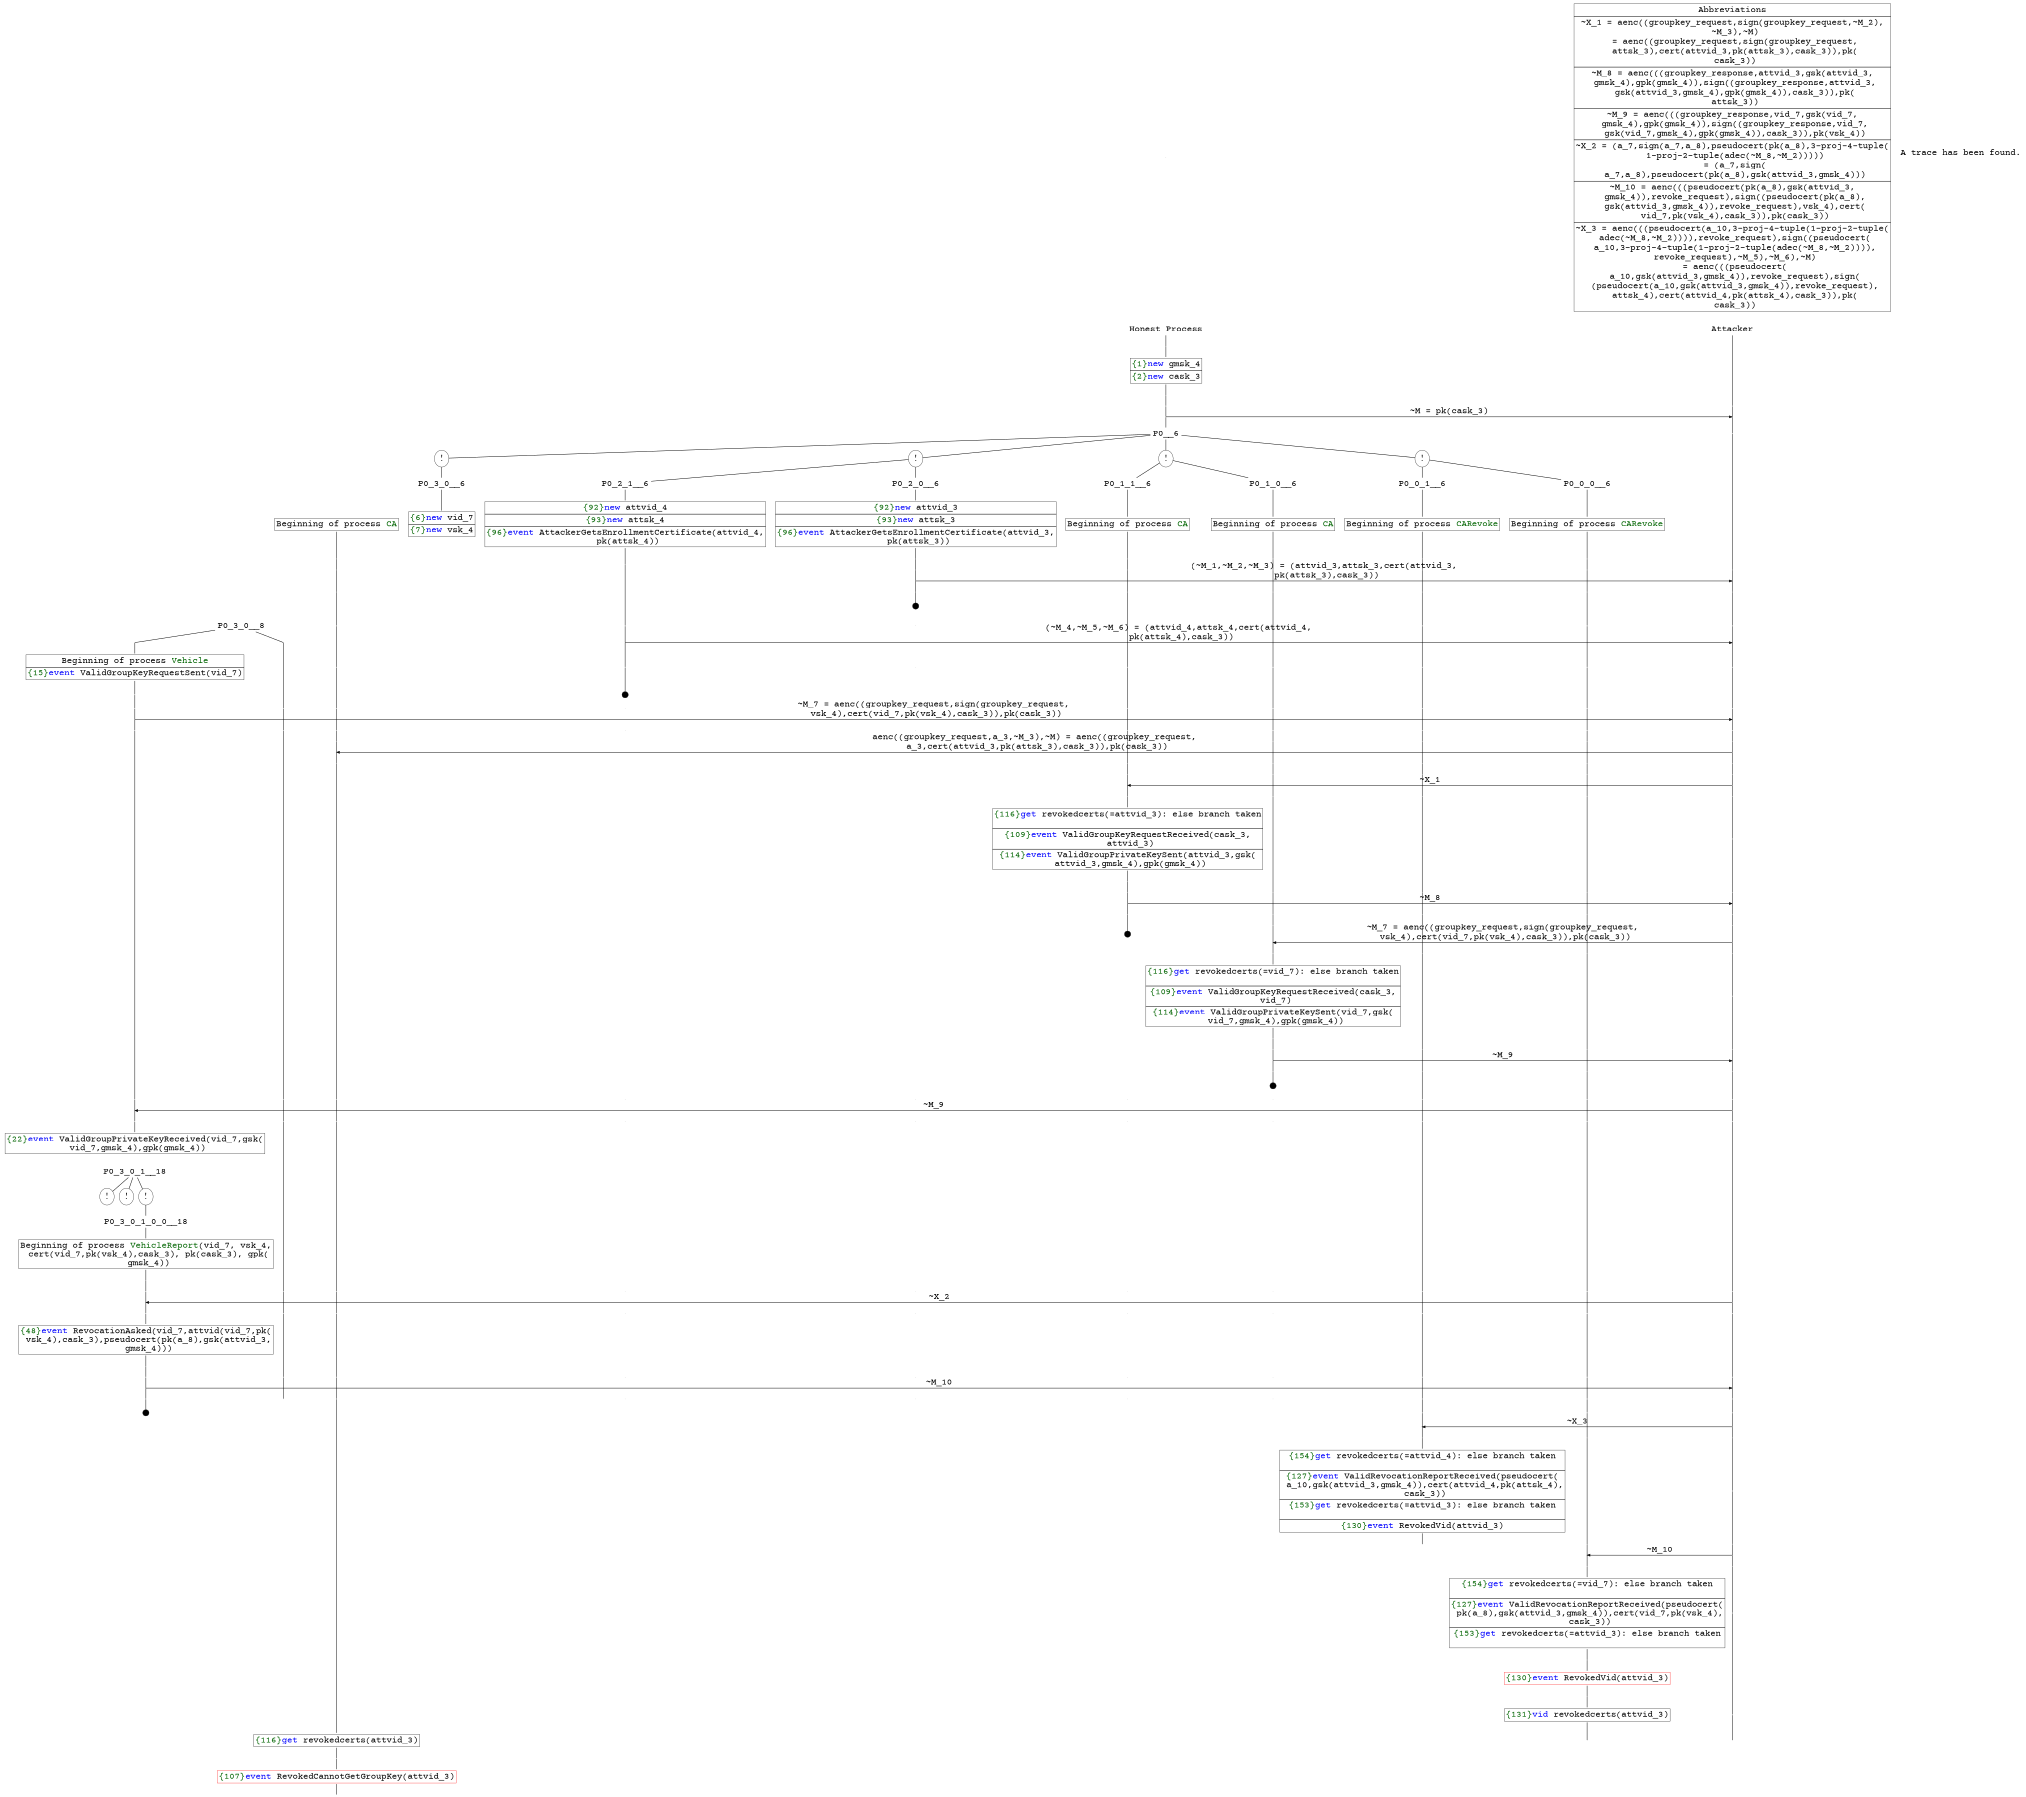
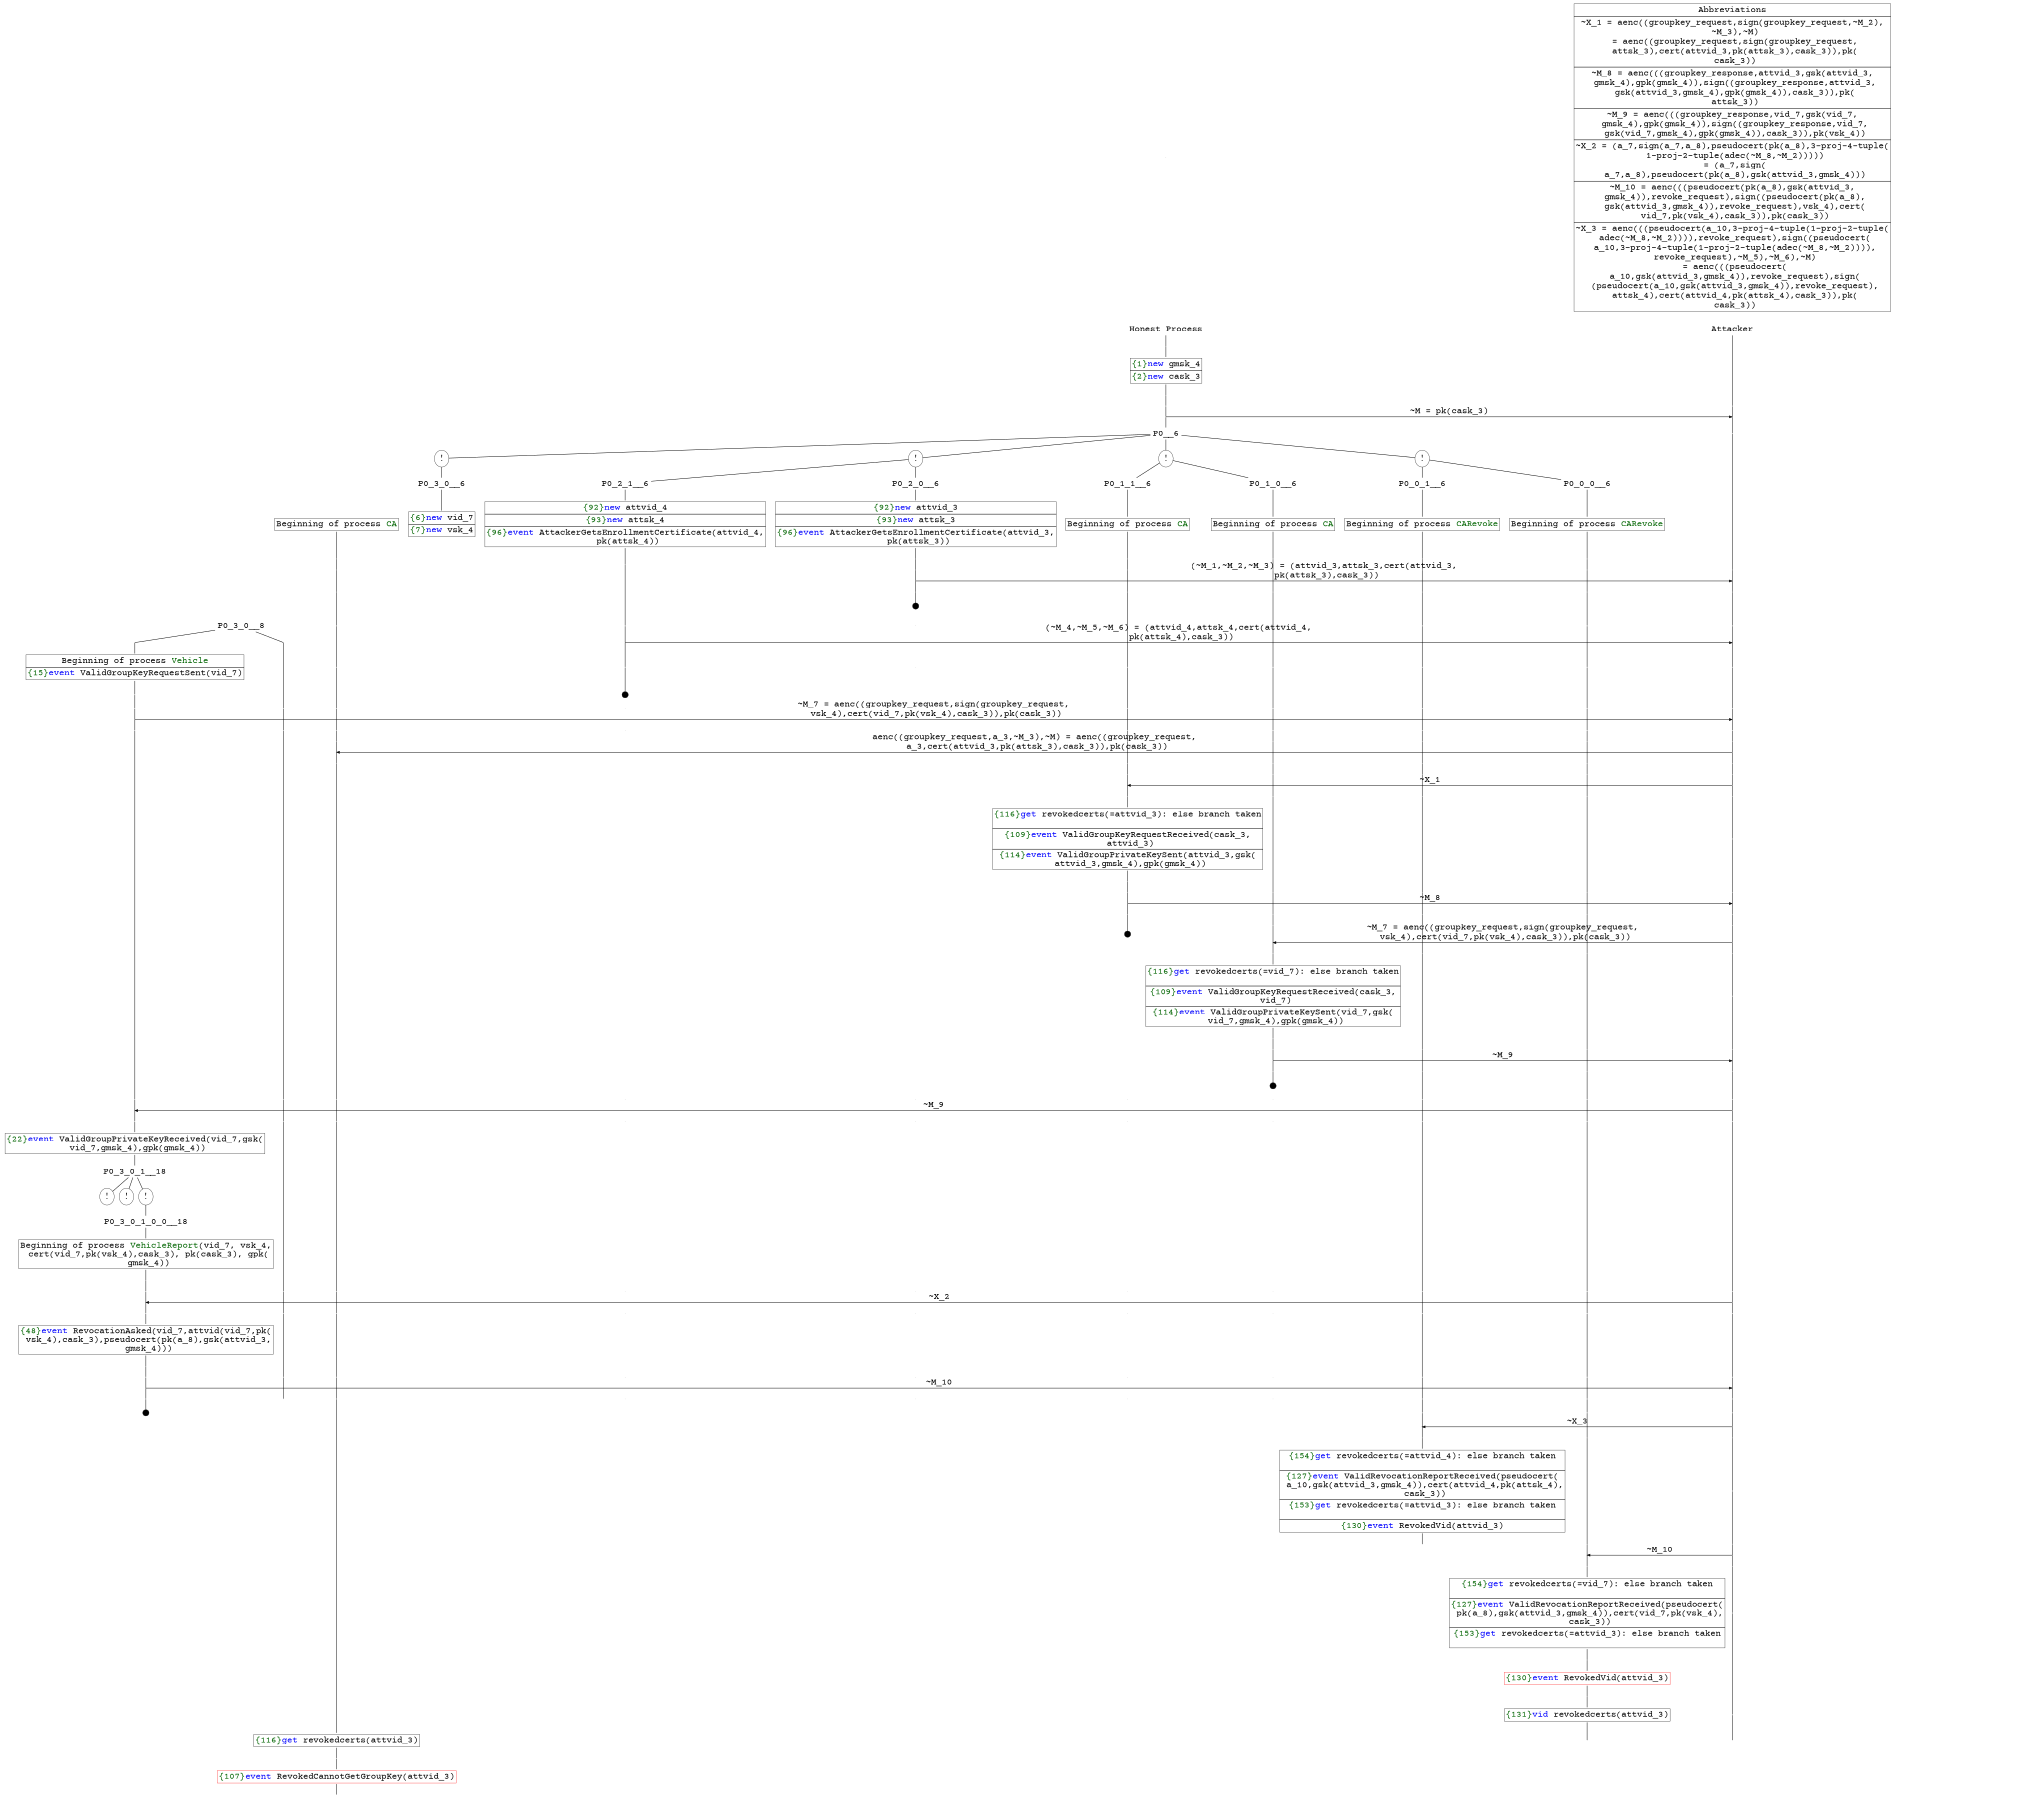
node "A trace has been found.": removed
edge "{22}" -- "P0_3_0_1__18": added
